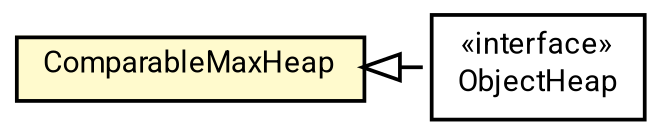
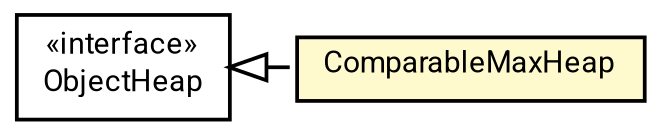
edge "ObjectHeap" -> "ComparableMaxHeap": reversed
